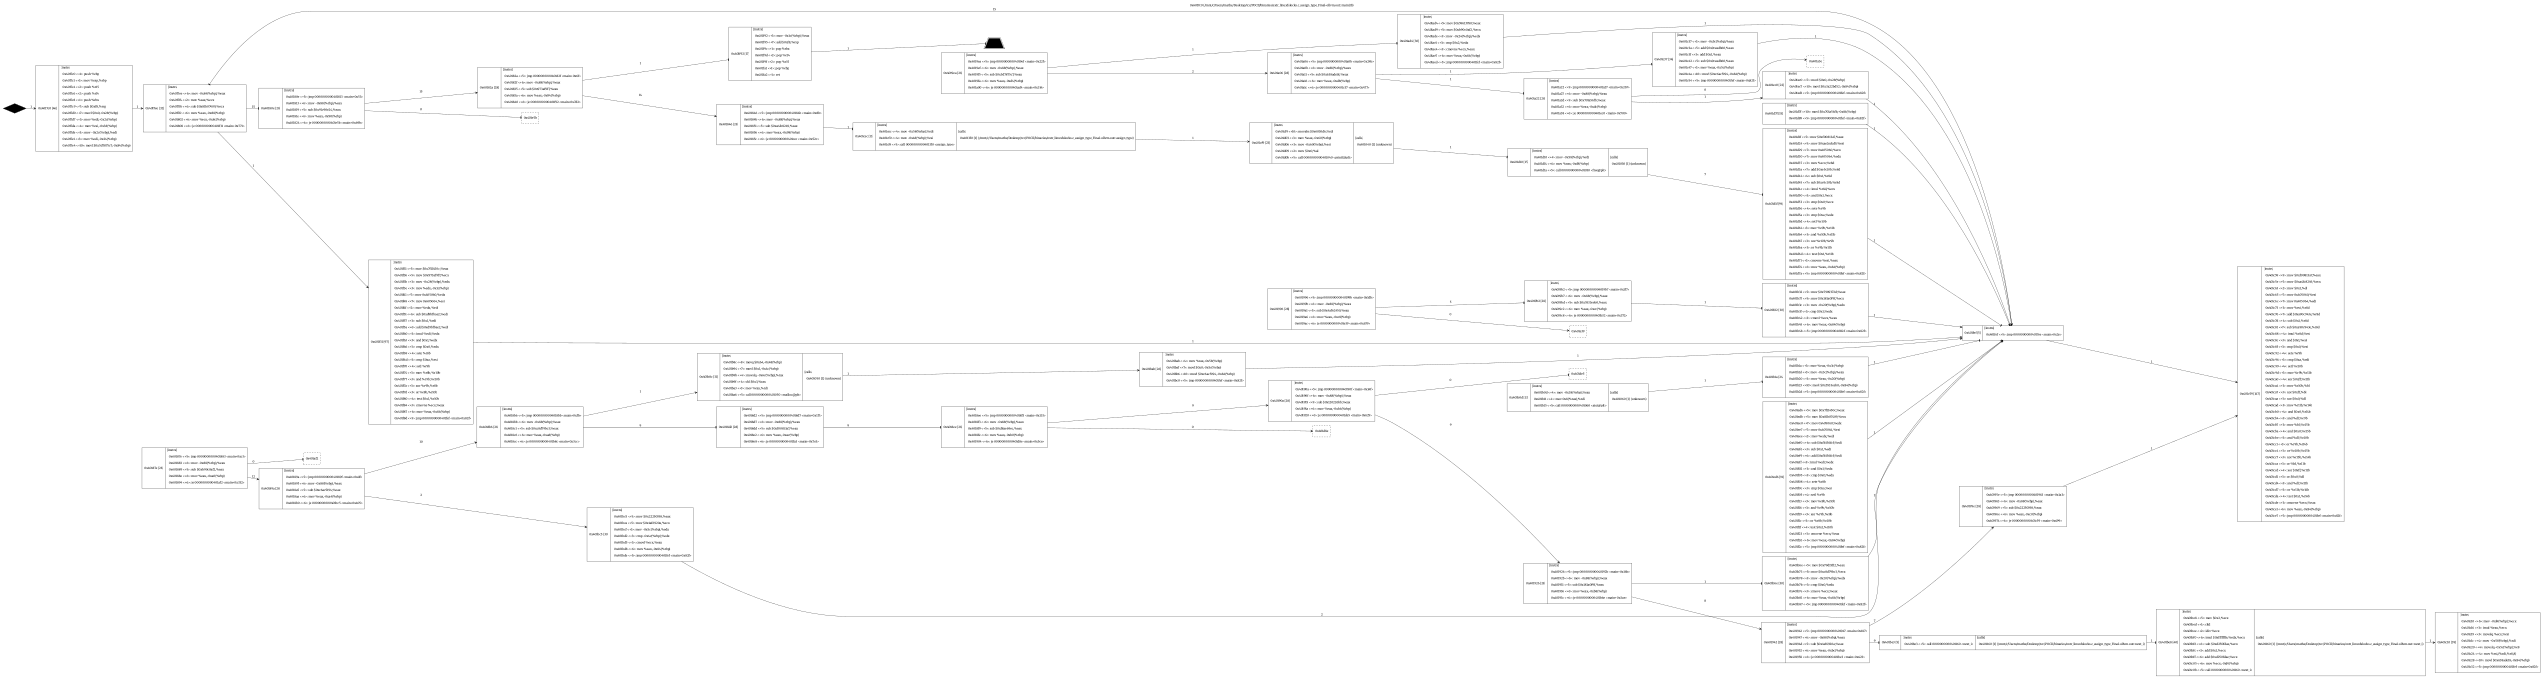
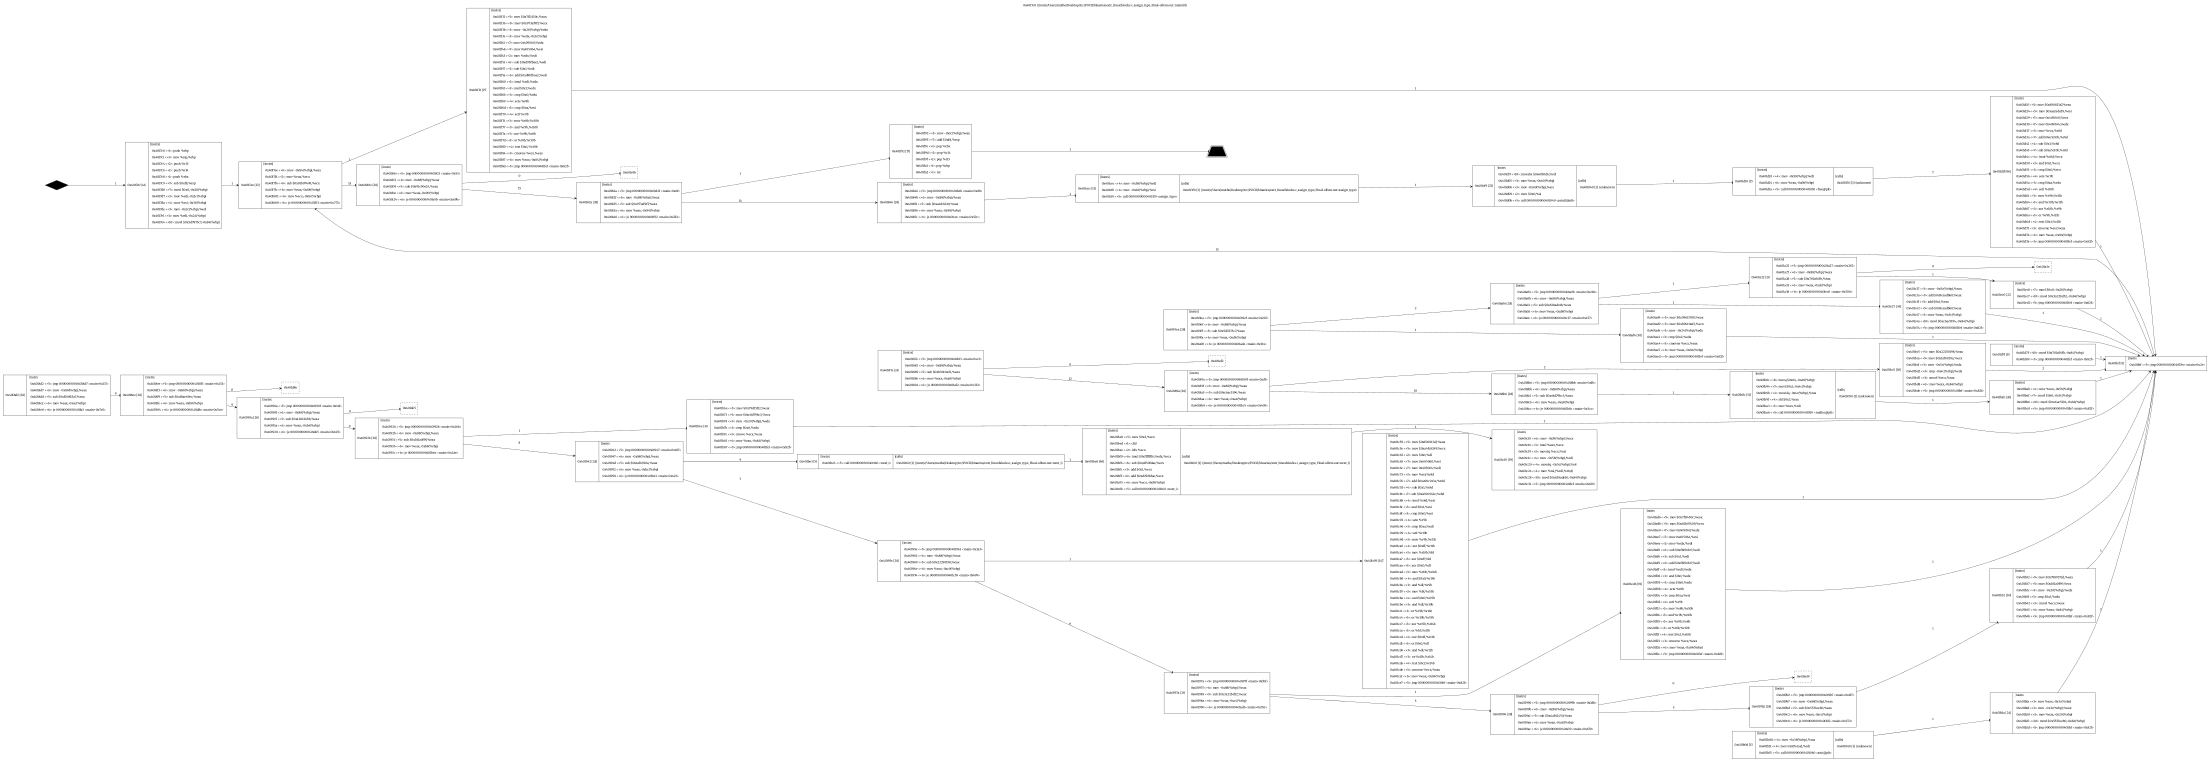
edge "0x401fef [5]" -> "0x401c59 [147]": reversed
edge "0x4018b6 [28]" -> "0x4018d2 [28]": removed, label "9"
node "0x40197a [28]": added
